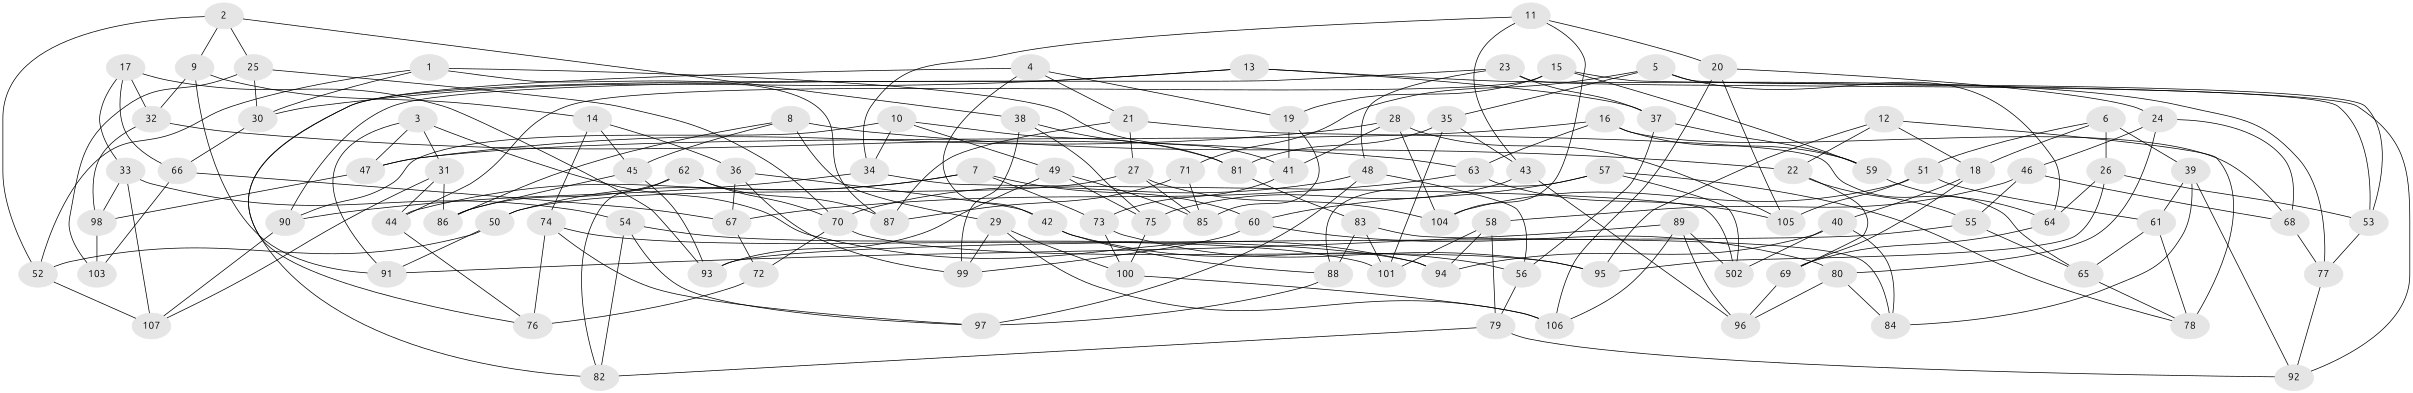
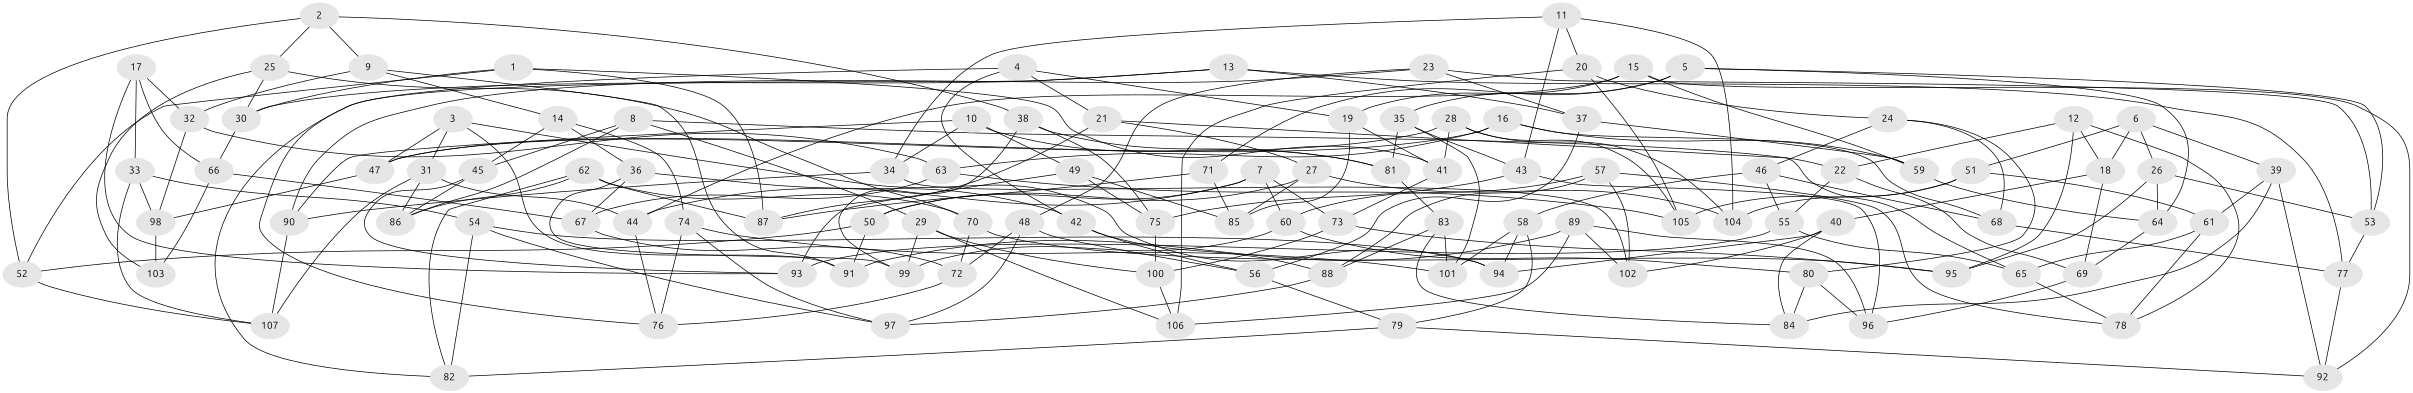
edge "48" -- "70": now "48" -- "72"
node "502": label "502" -> "102"
